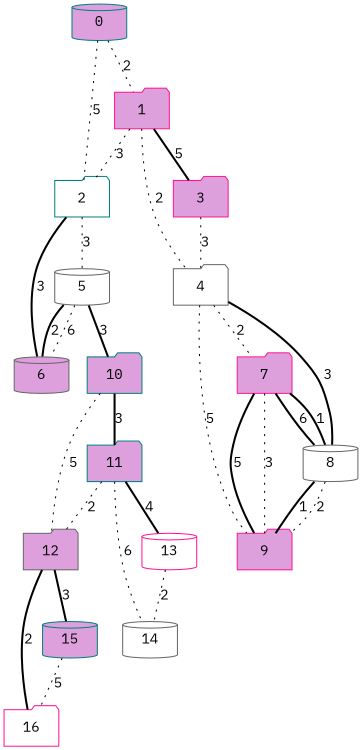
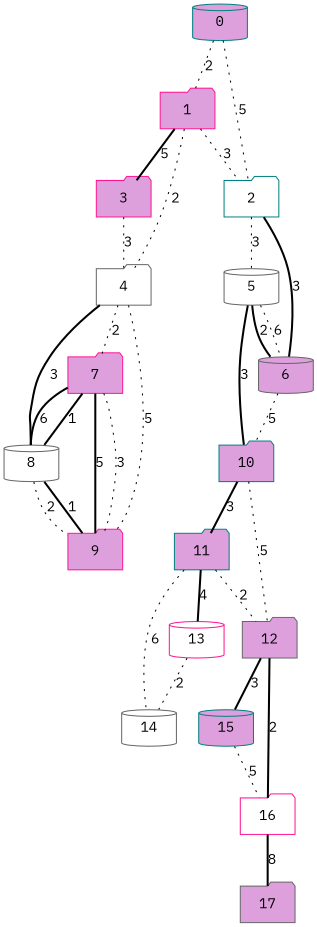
edge "6" -- "10": added, label "5"
node "17": added
